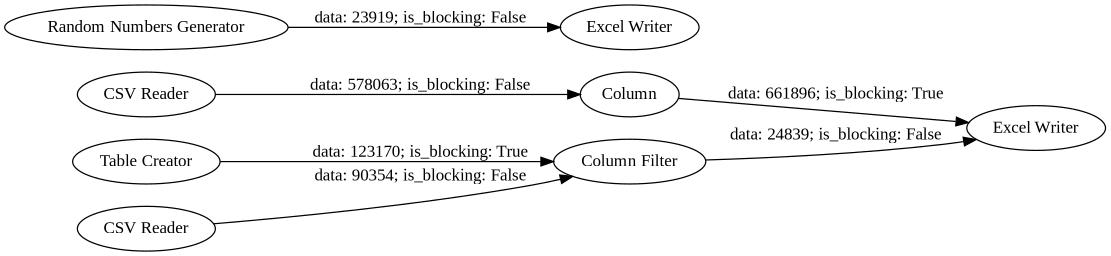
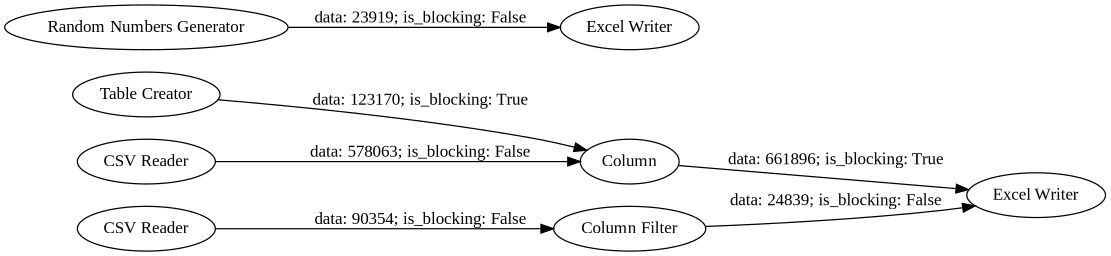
edge "Table Creator" -> "Column Filter": now "Table Creator" -> "Column"
